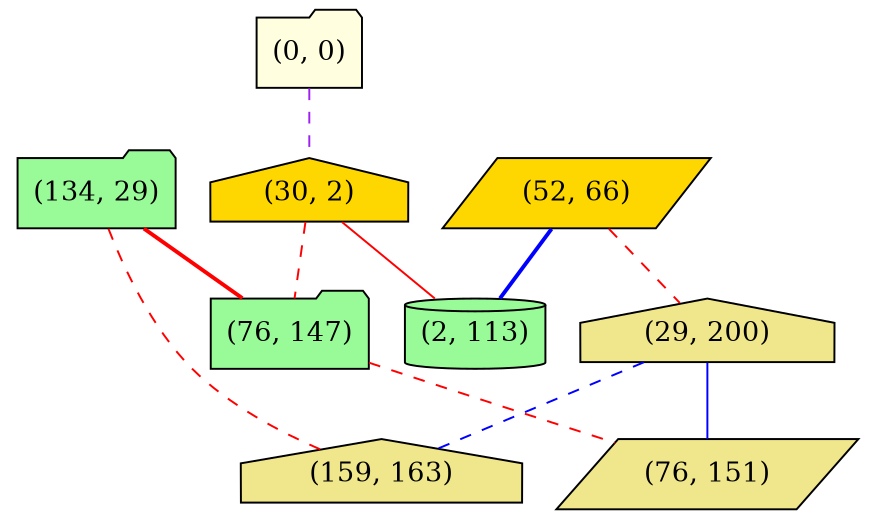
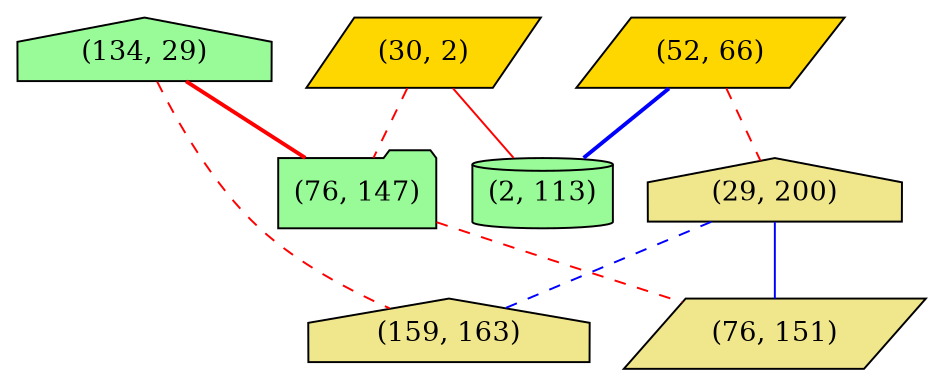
node "(0, 0)": removed
node "(134, 29)": shape folder -> house
node "(30, 2)": shape house -> parallelogram
